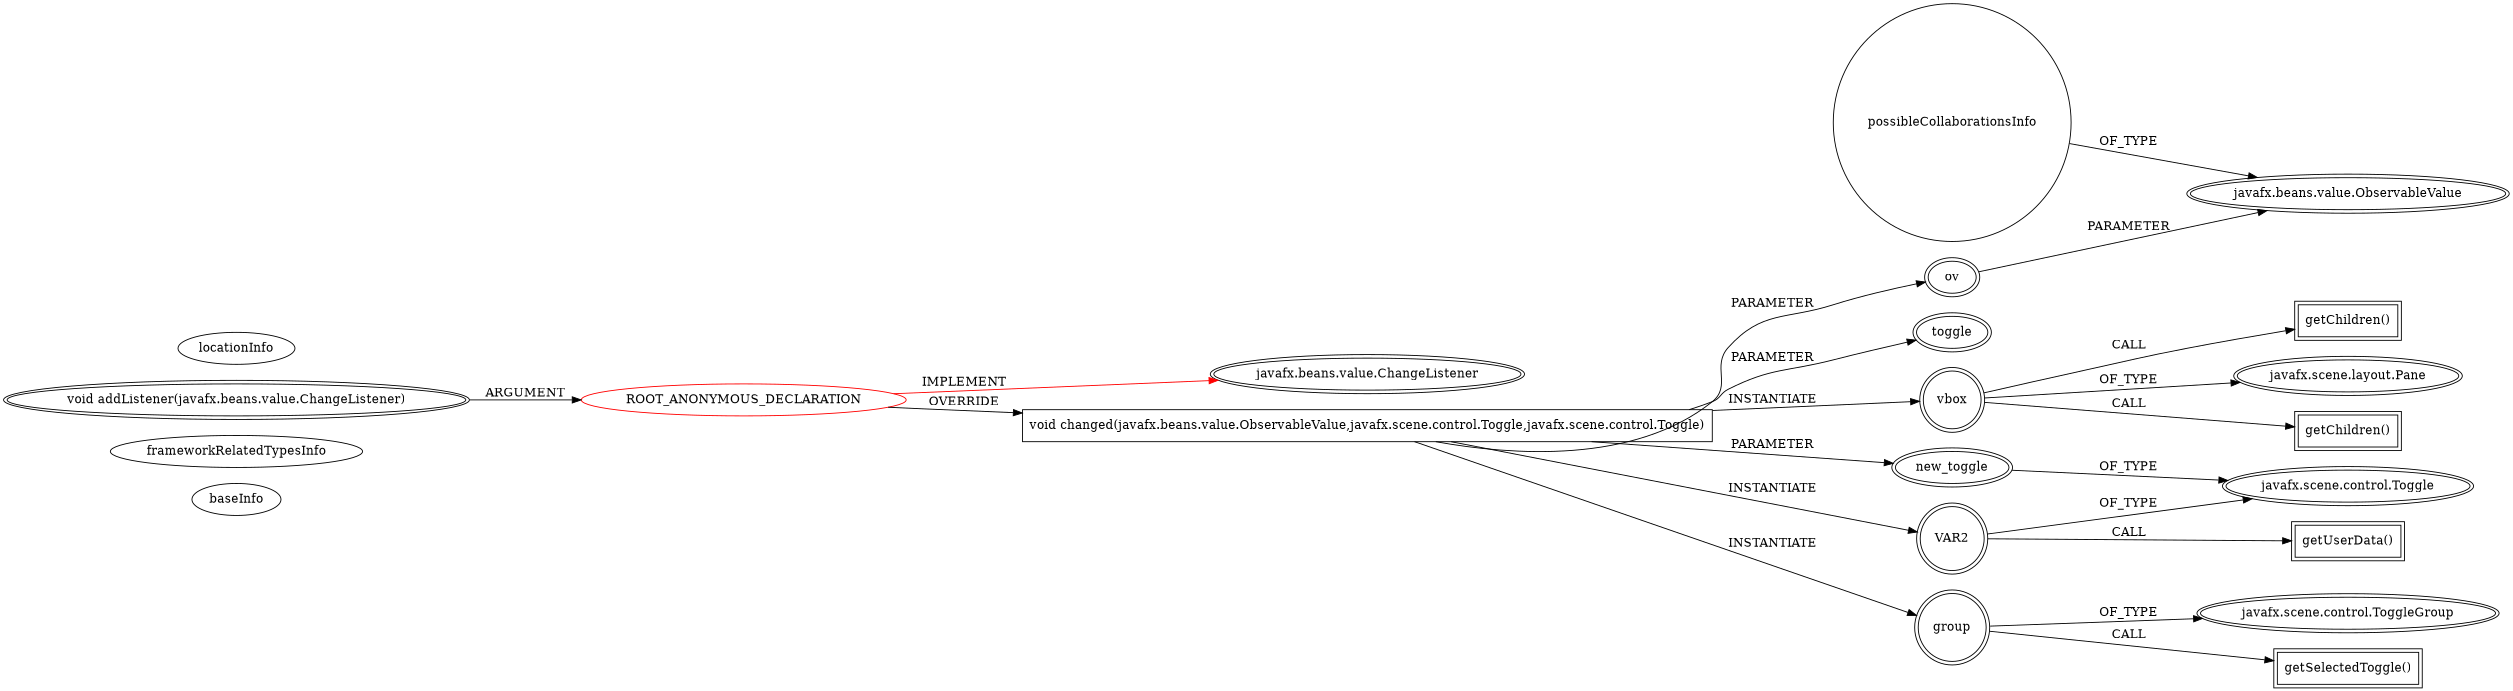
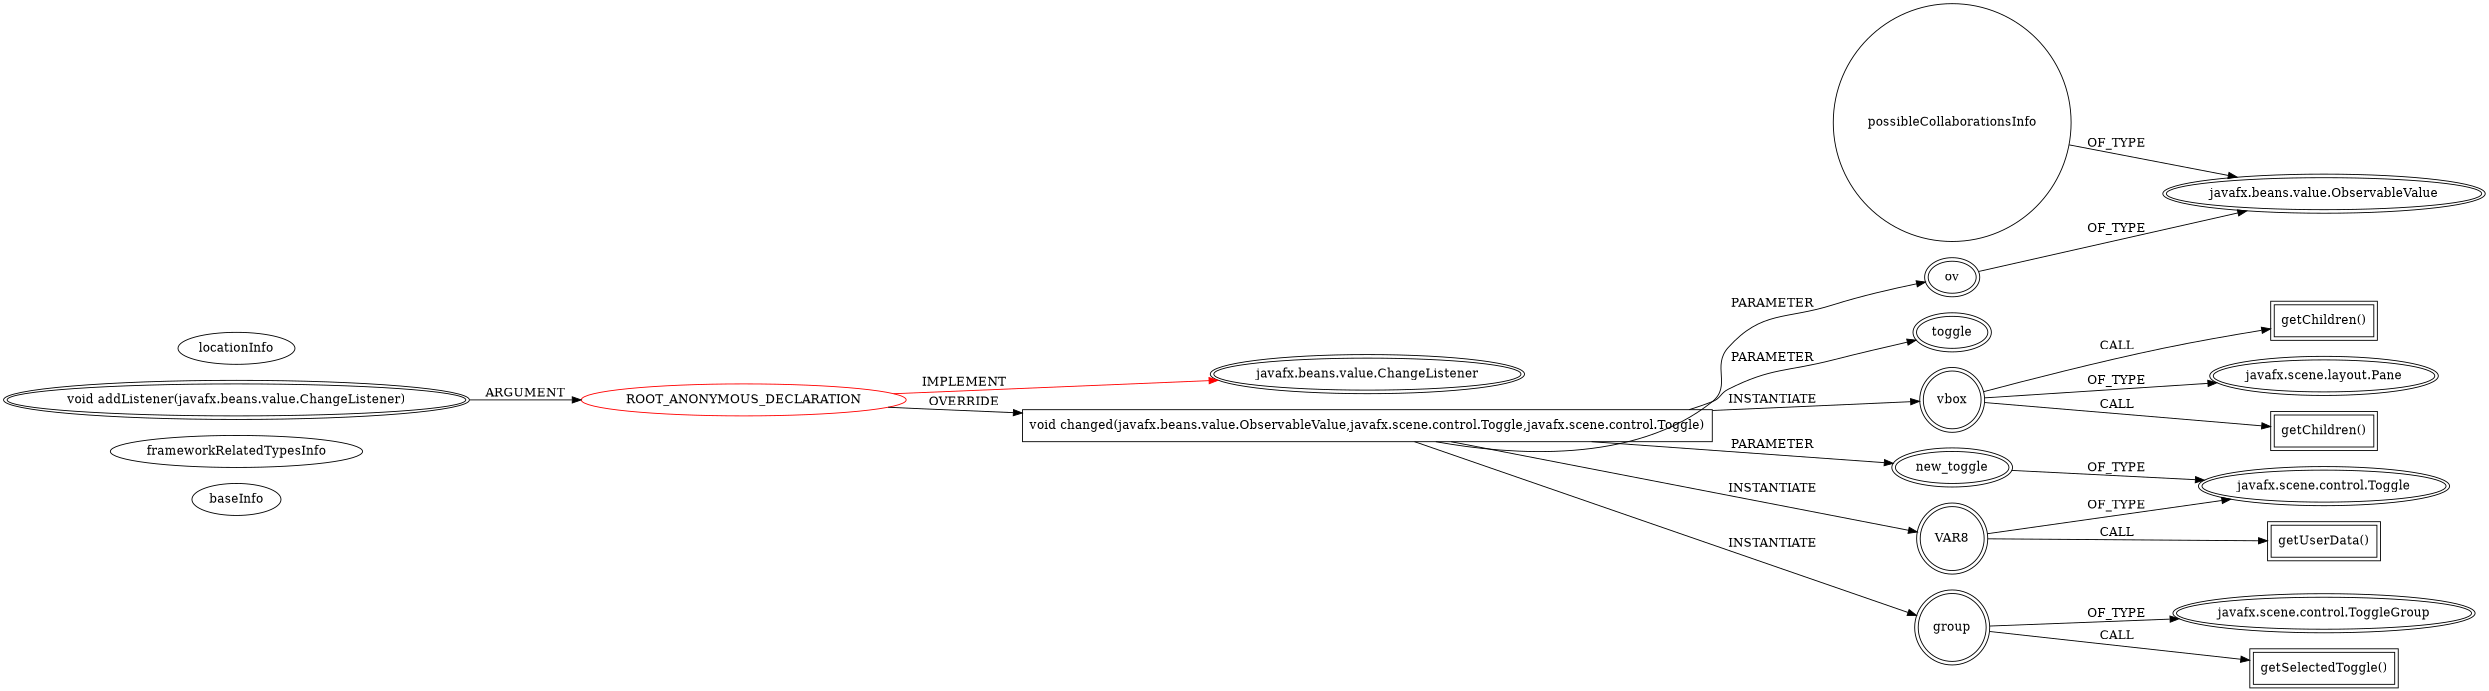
edge "ov" -> "javafx.beans.value.ObservableValue": label "PARAMETER" -> "OF_TYPE"
node "VAR2": label "VAR2" -> "VAR8"
